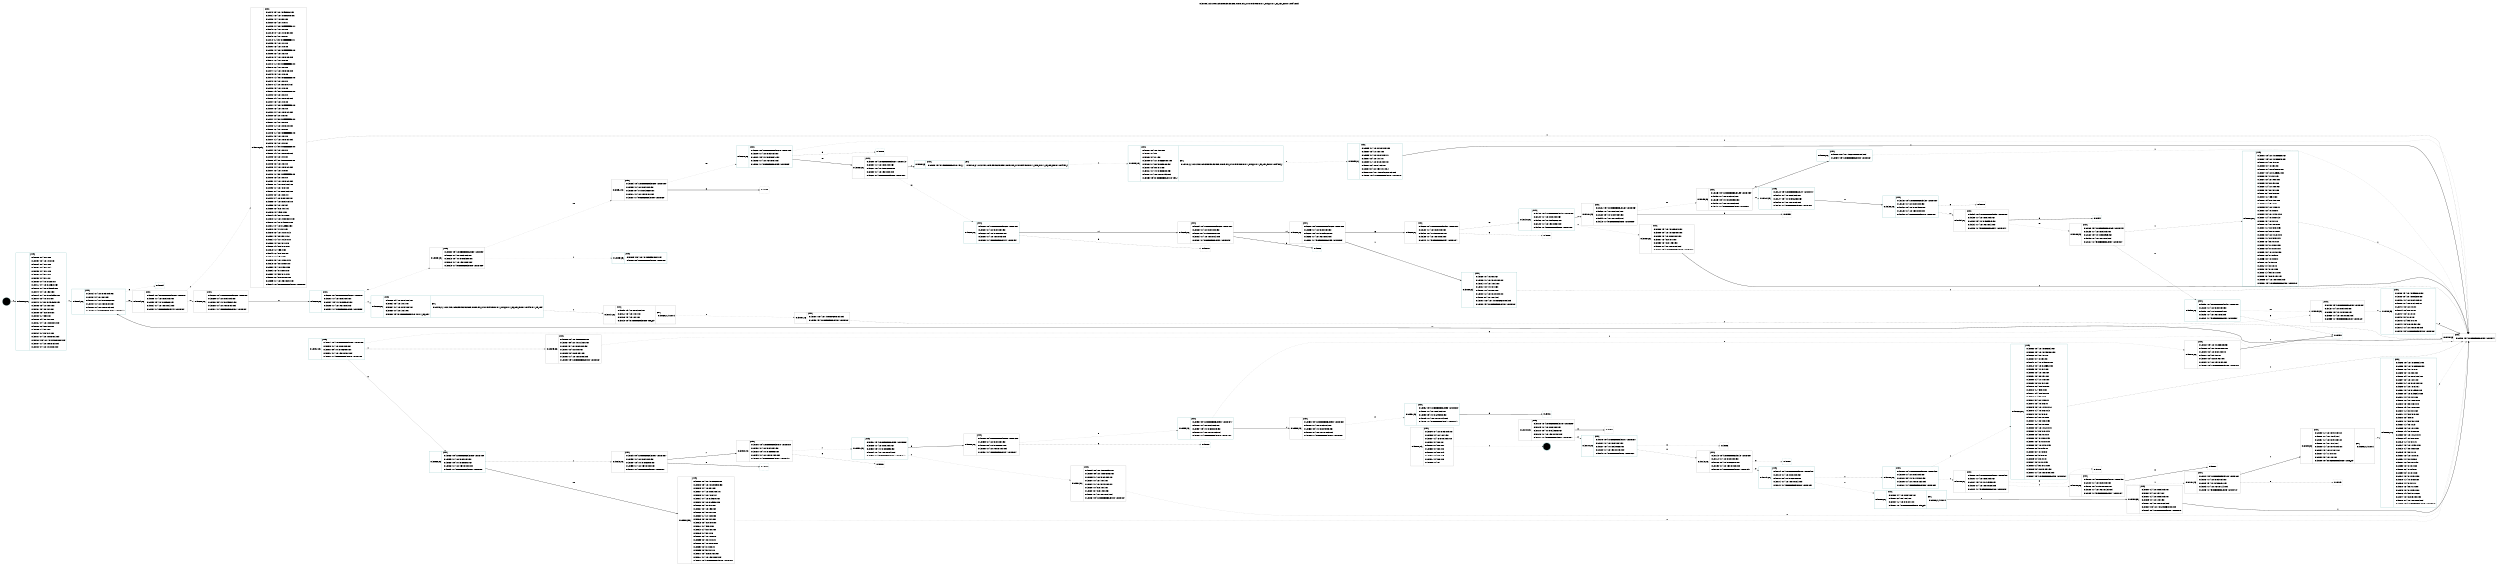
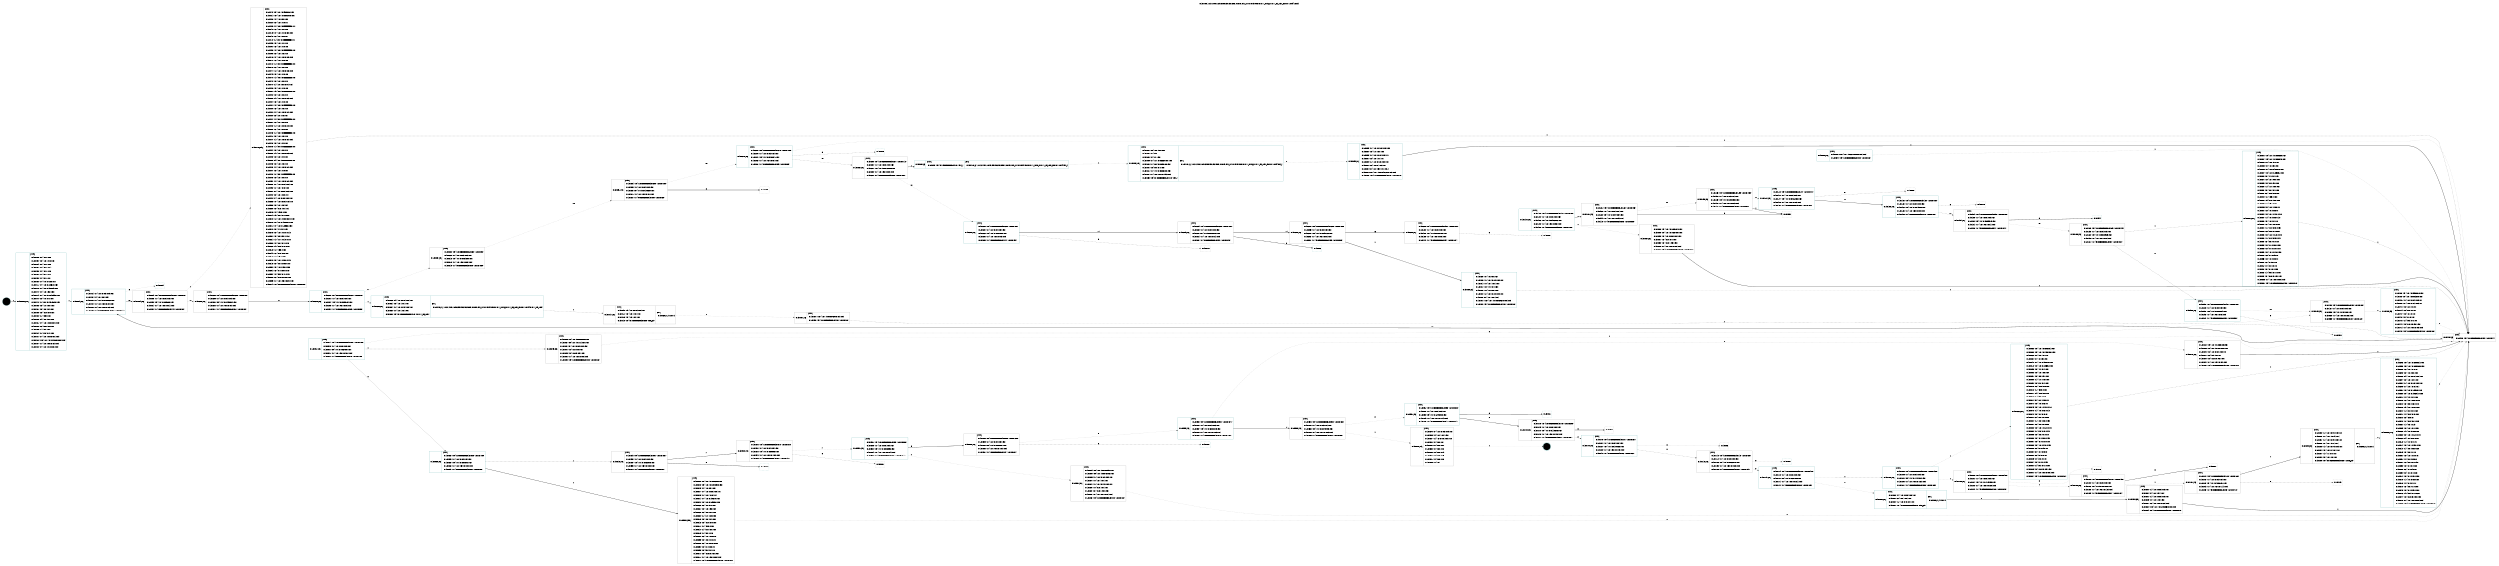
edge "0x401370 [28]" -> "0x40138c [28]": style bold -> dashed
edge "0x401450 [28]" -> "0x40206f [15]": now "0x401450 [28]" -> "0x401e80"
node "0x401edb": added
edge "0x4013fc [28]" -> "0x401418 [28]": removed, label "13"
node "0x401a85 [15]": removed
edge "0x4016fa [53]" -> "0x4021b9 [5]": style bold -> dotted
edge "0x401869 [30]" -> "0x4020db": now "0x401869 [30]" -> "0x4021b9 [5]"
edge "0x4015f4 [28]" -> "0x401610 [28]": added, label "3"
edge "0x4015d8 [28]" -> "0x40207e [24]": added, label "1"
edge "0x401530 [28]" -> "0x40200b [100]": label " 15" -> " 1"
